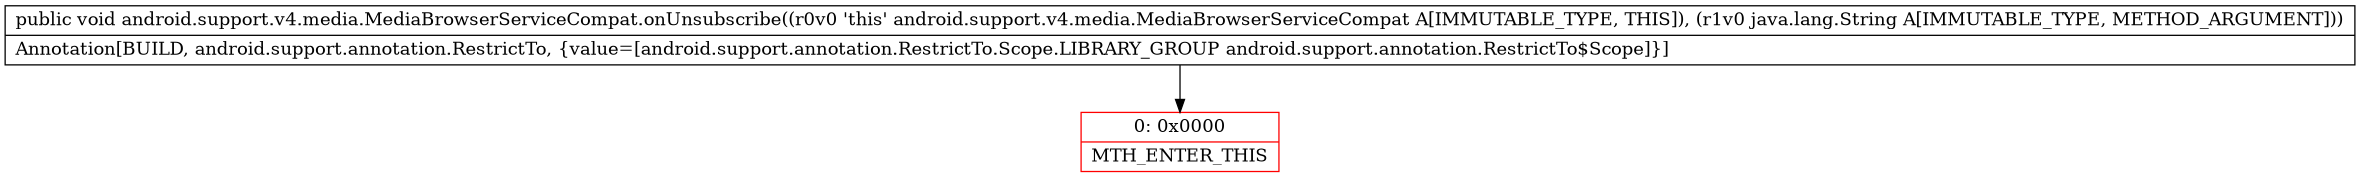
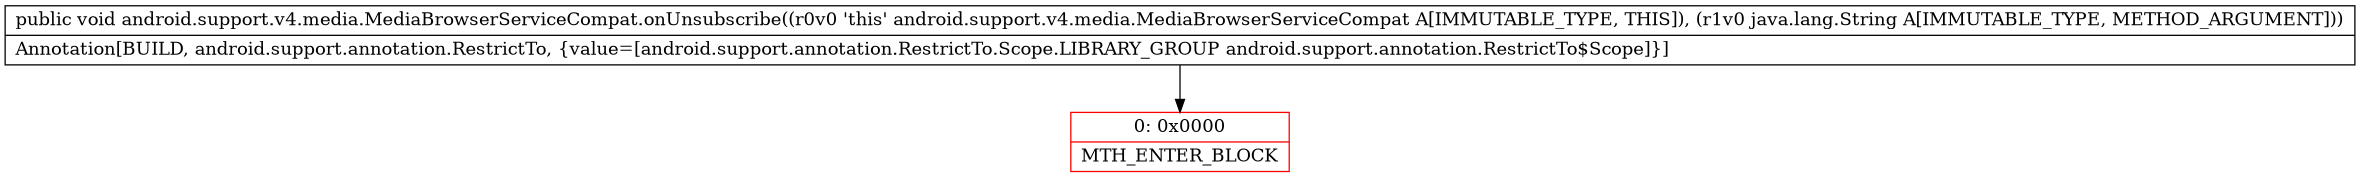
node "0: 0x0000": text "MTH_ENTER_THIS" -> "MTH_ENTER_BLOCK"
